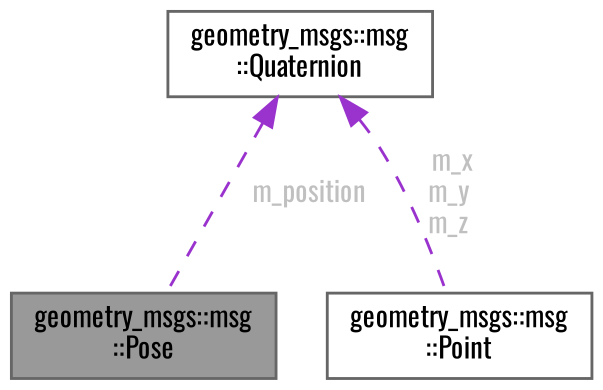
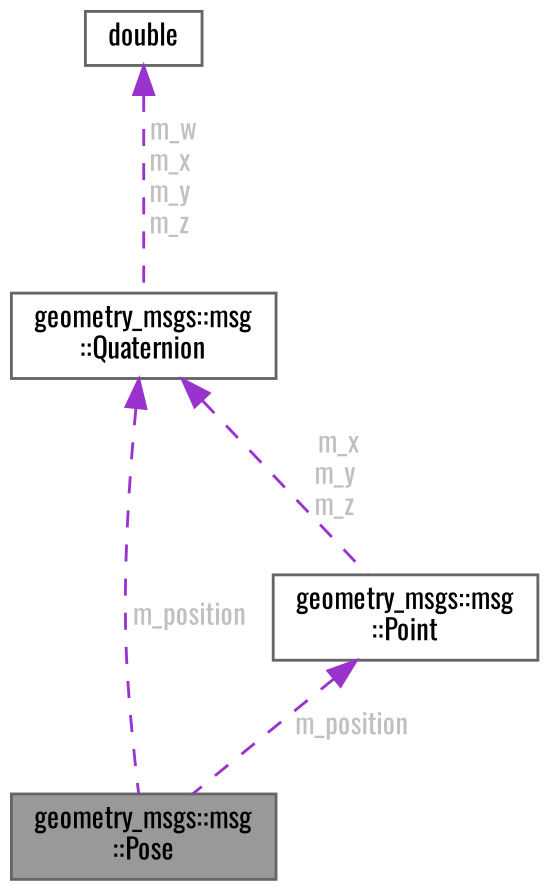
node "double": added
edge "geometry_msgs::msg ::Pose" -> "geometry_msgs::msg ::Point": added, label "m_position"
